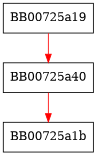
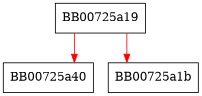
edge "BB00725a40" -> "BB00725a1b": now "BB00725a19" -> "BB00725a1b"
